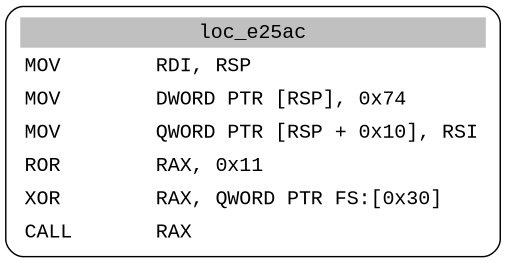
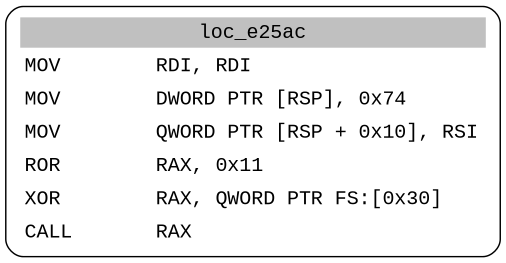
node "loc_e25ac": text "MOV        RDI, RSP" -> "MOV        RDI, RDI"
